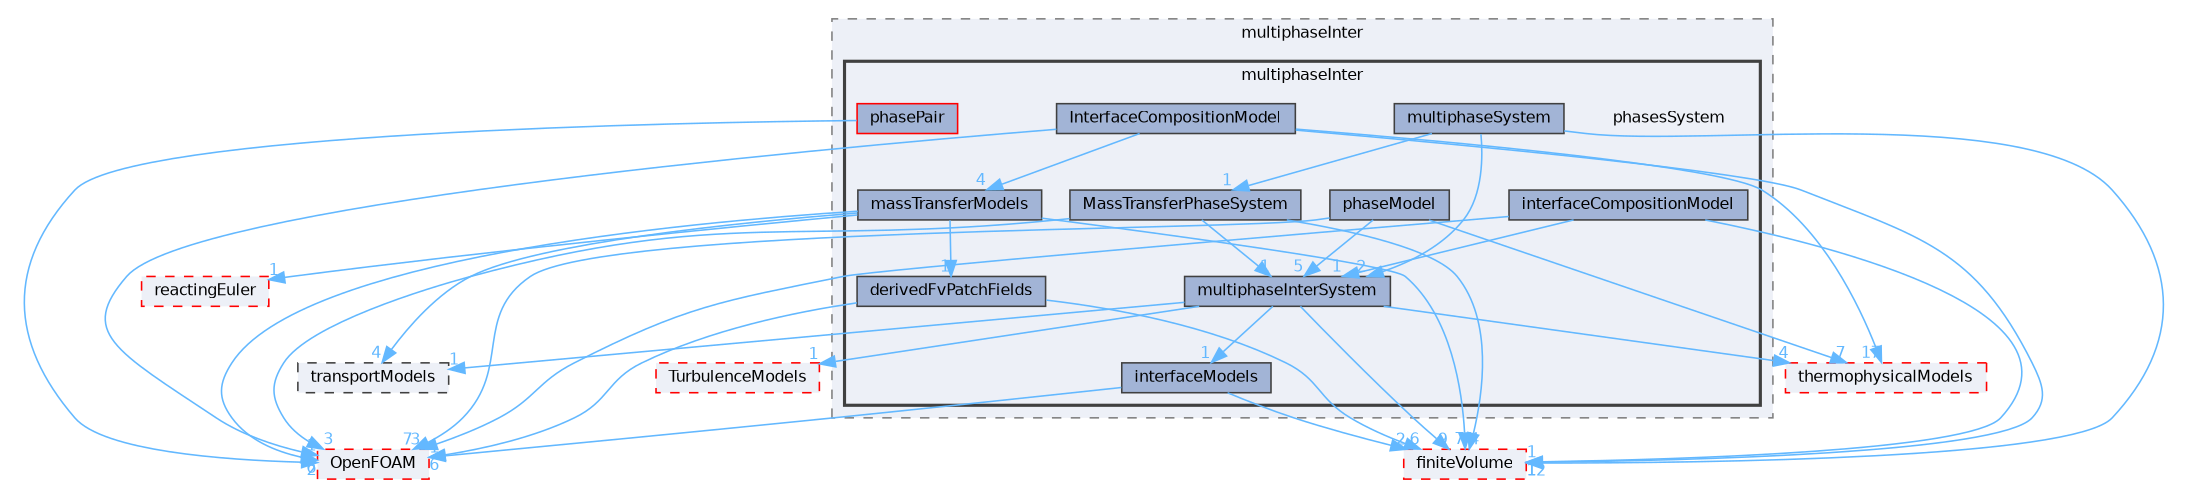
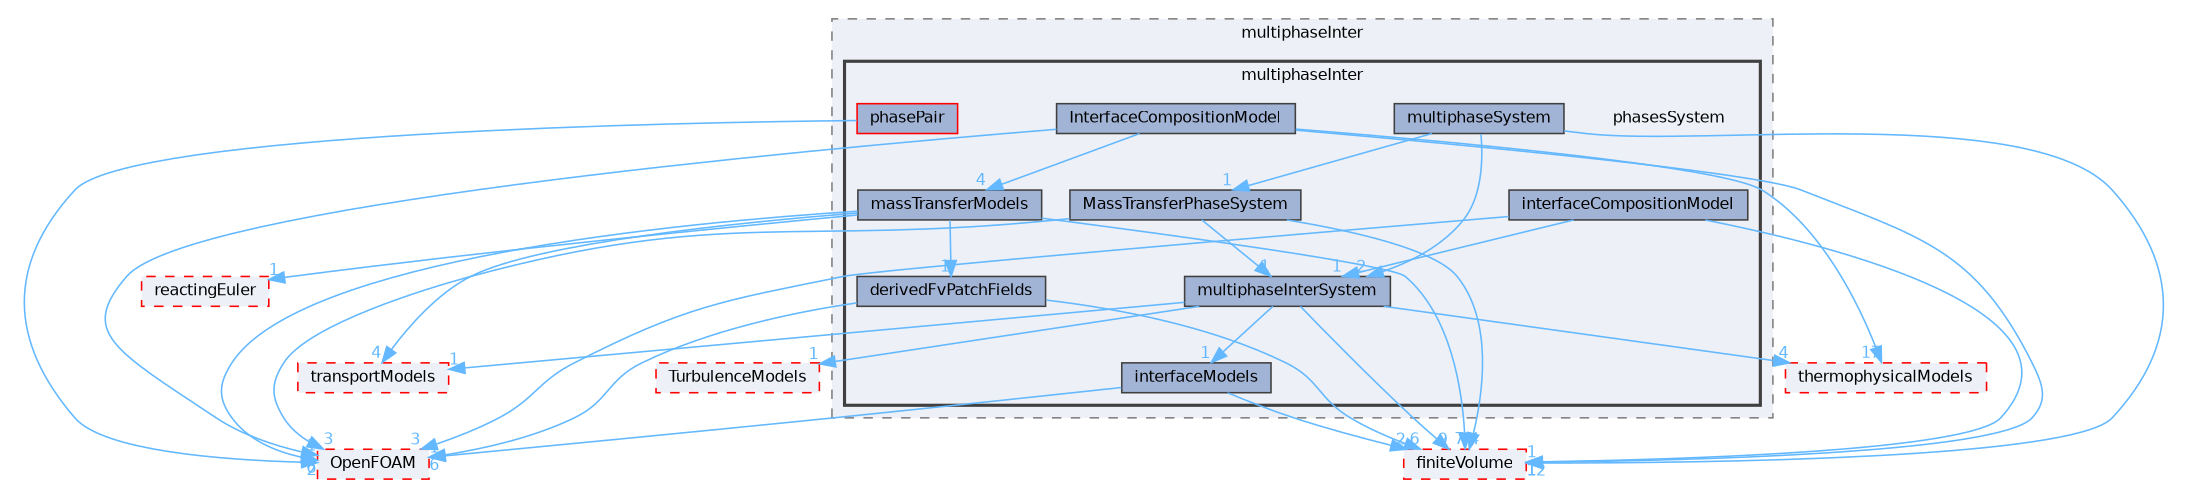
node "phaseModel": removed
node "transportModels": color grey25 -> red
